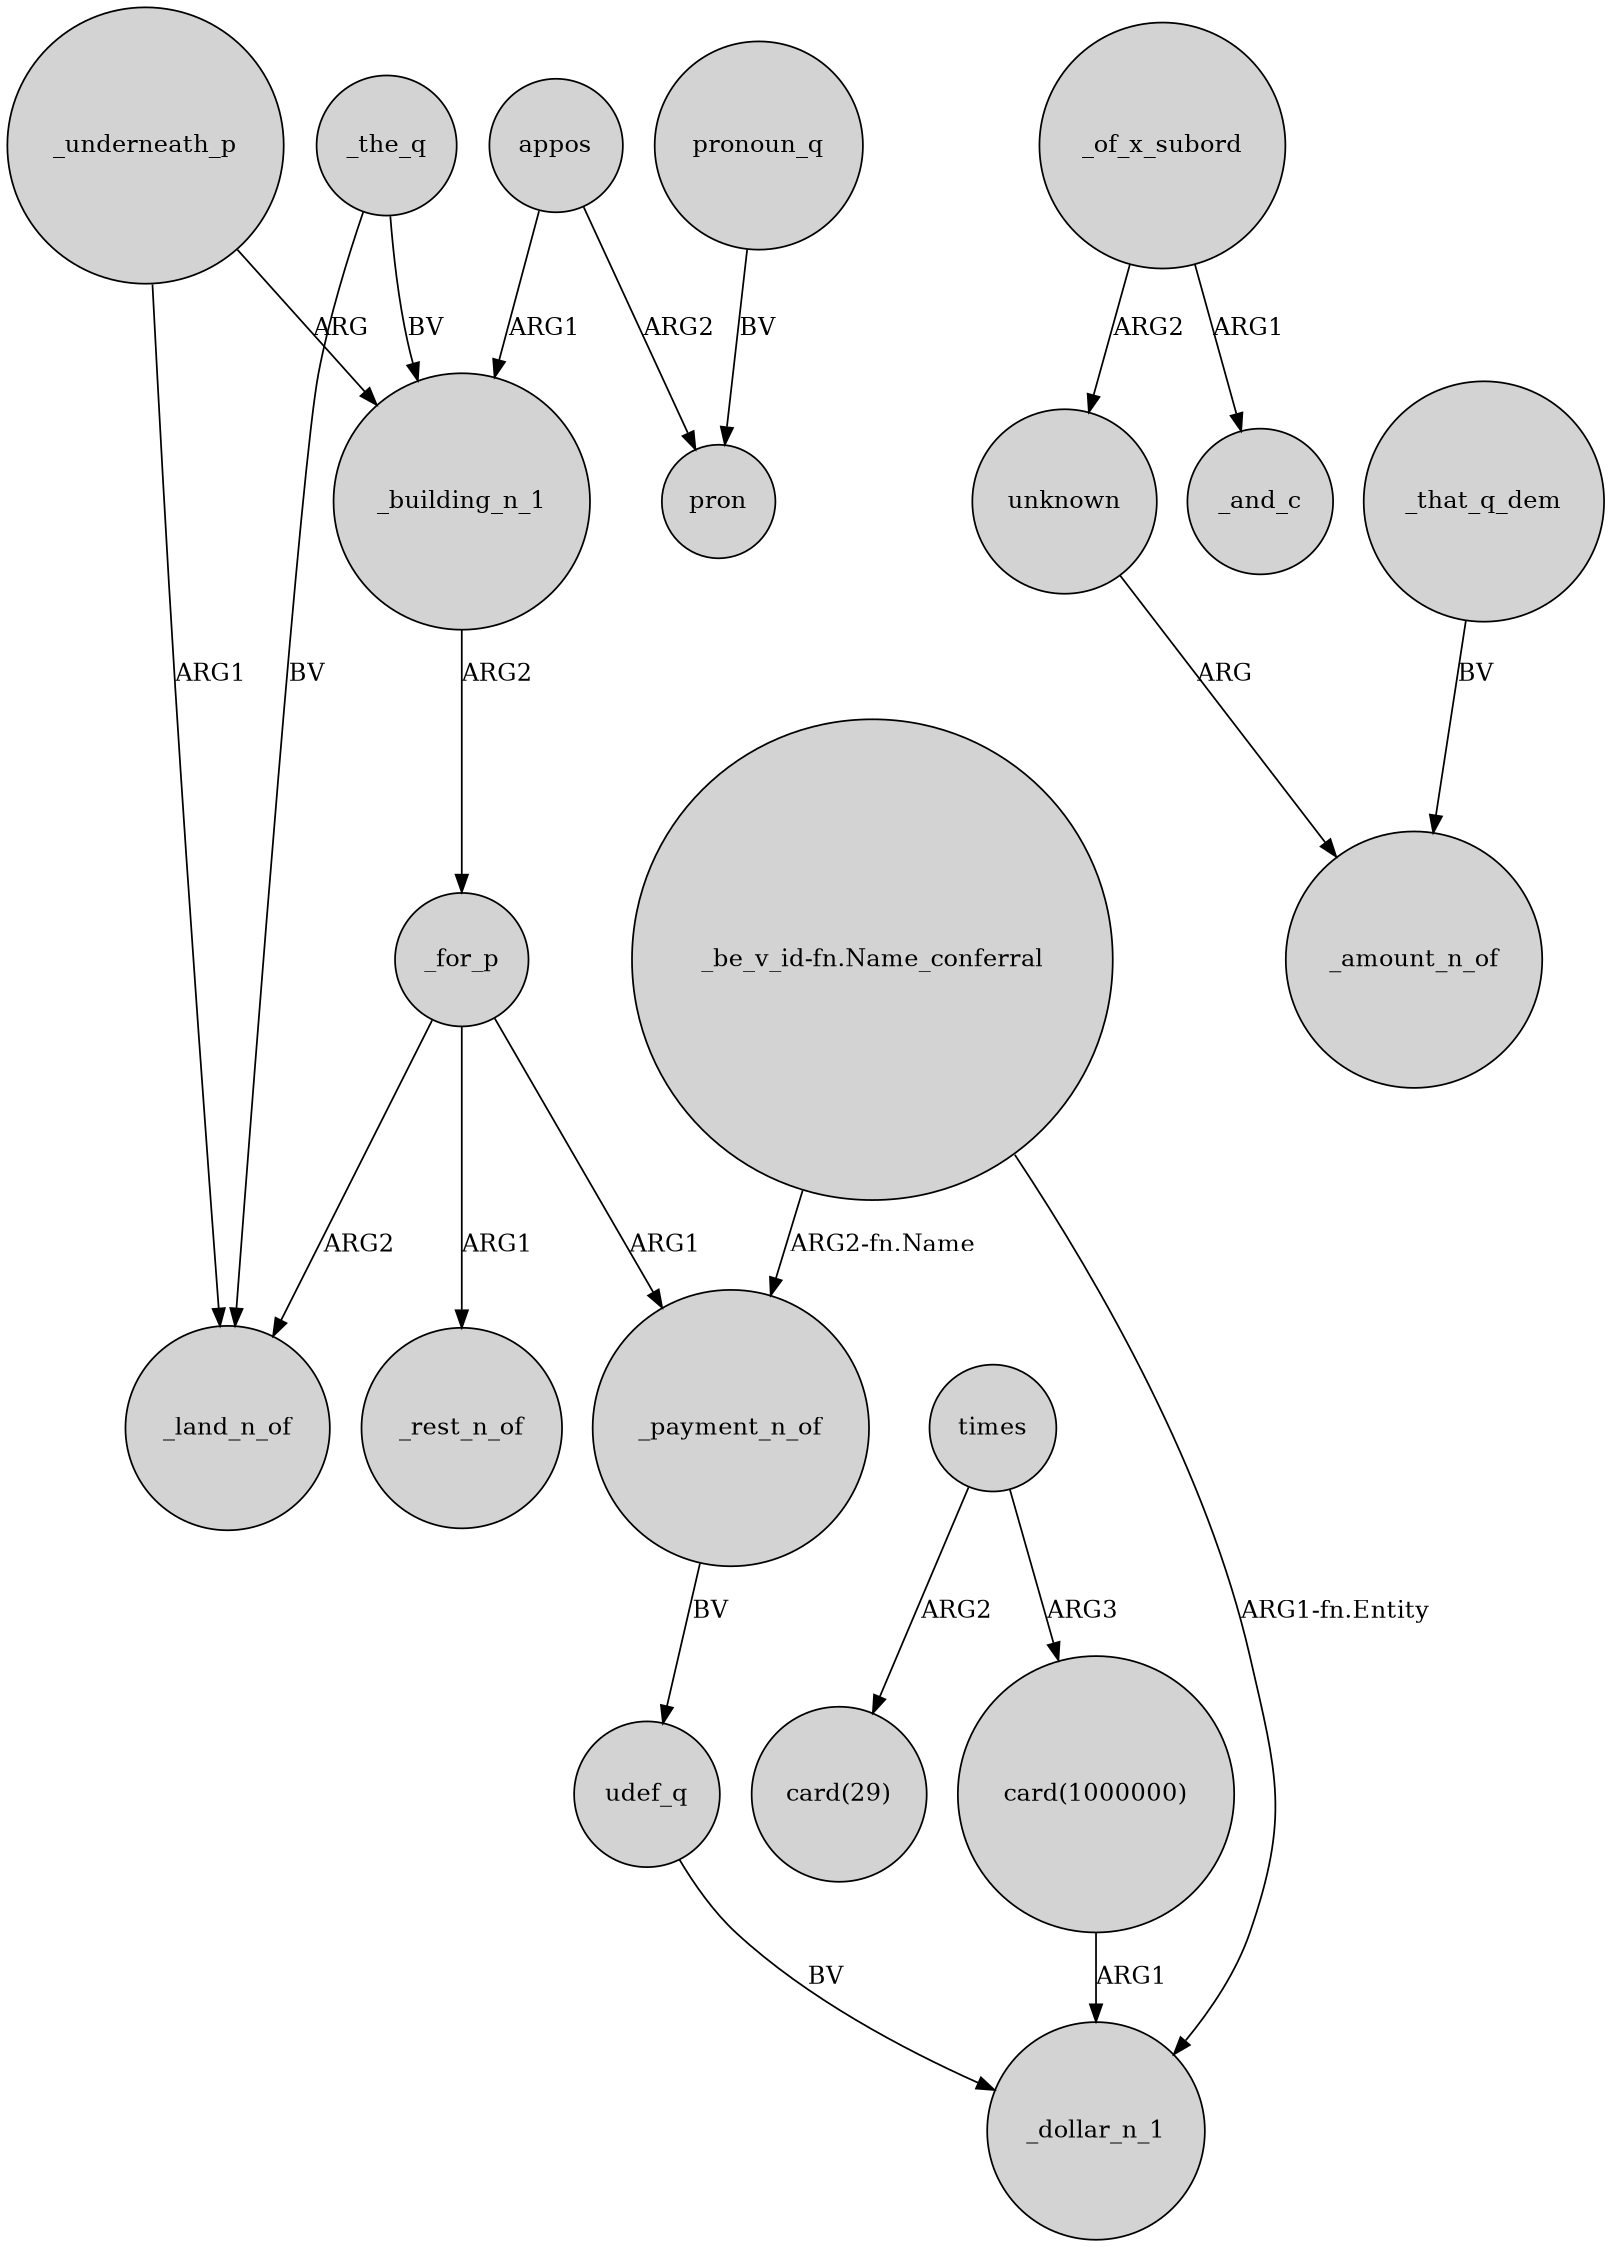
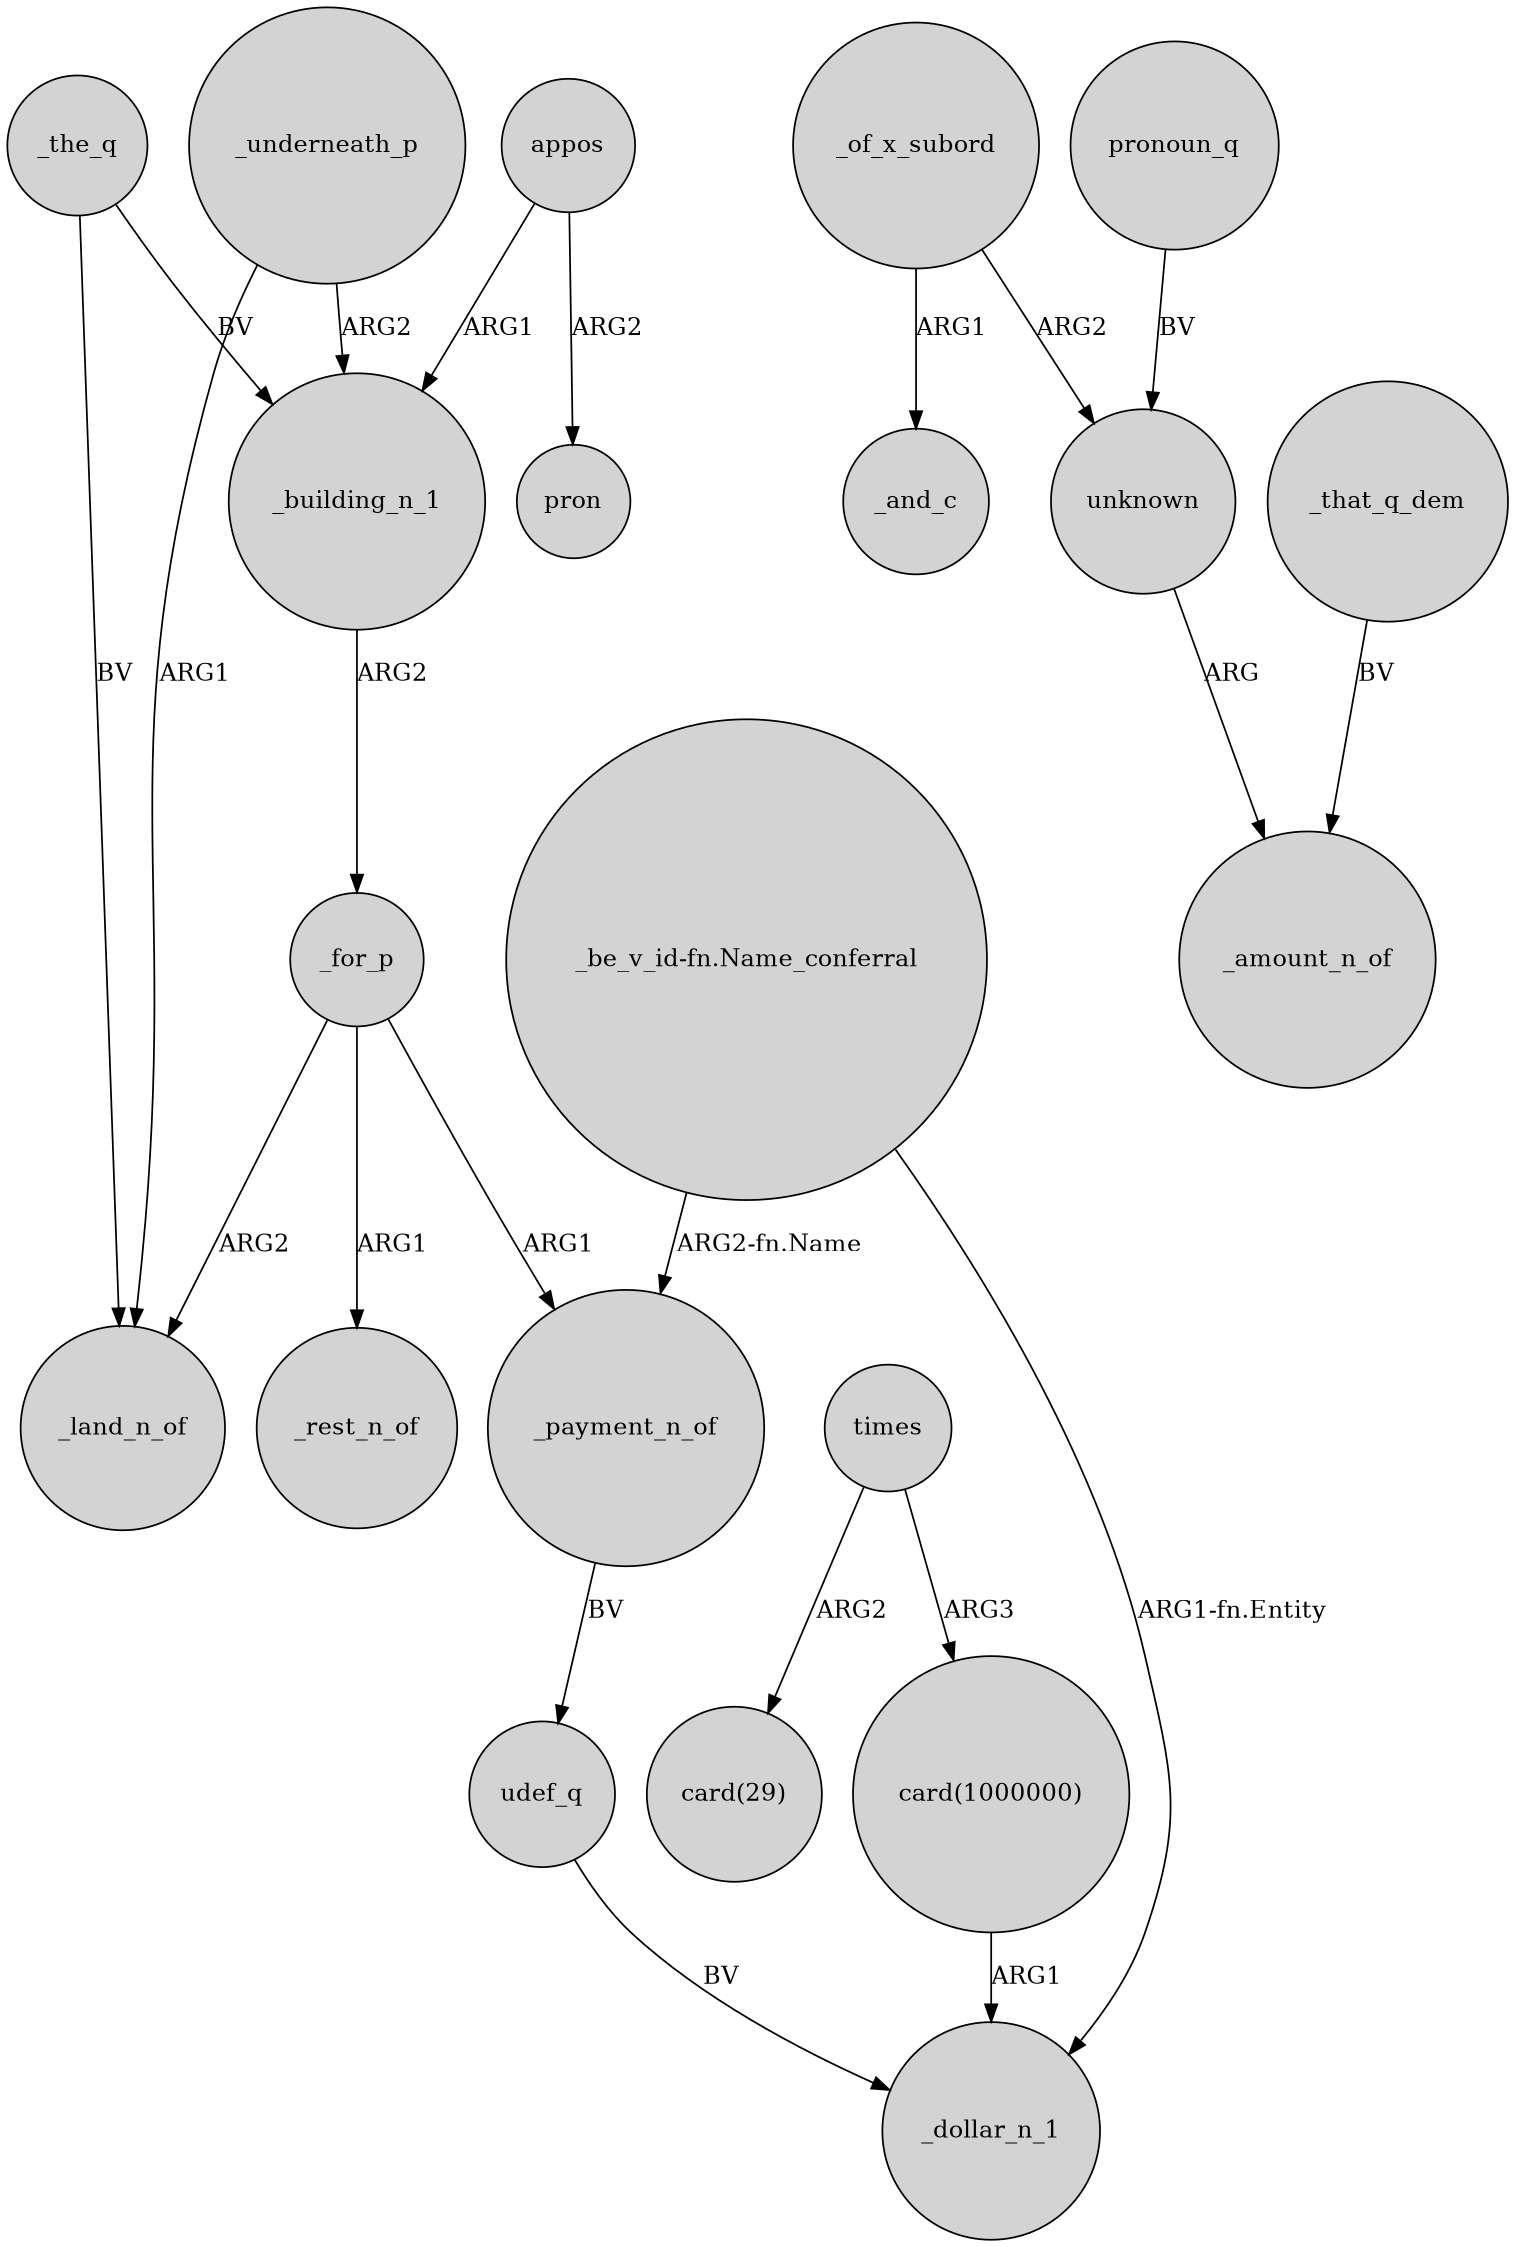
edge "_underneath_p" -> "_building_n_1": label "ARG" -> "ARG2"
edge "pronoun_q" -> "pron": now "pronoun_q" -> "unknown"
